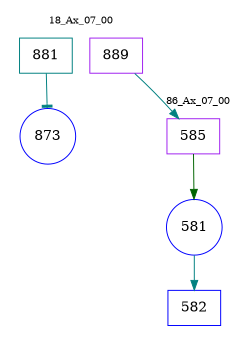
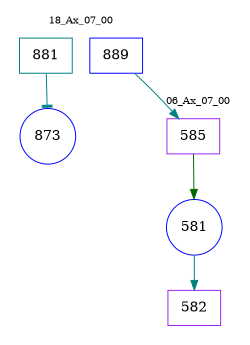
node "889": color purple -> blue
cluster "86_Ax_07_00": label "86_Ax_07_00" -> "06_Ax_07_00"
node "582": color blue -> purple
